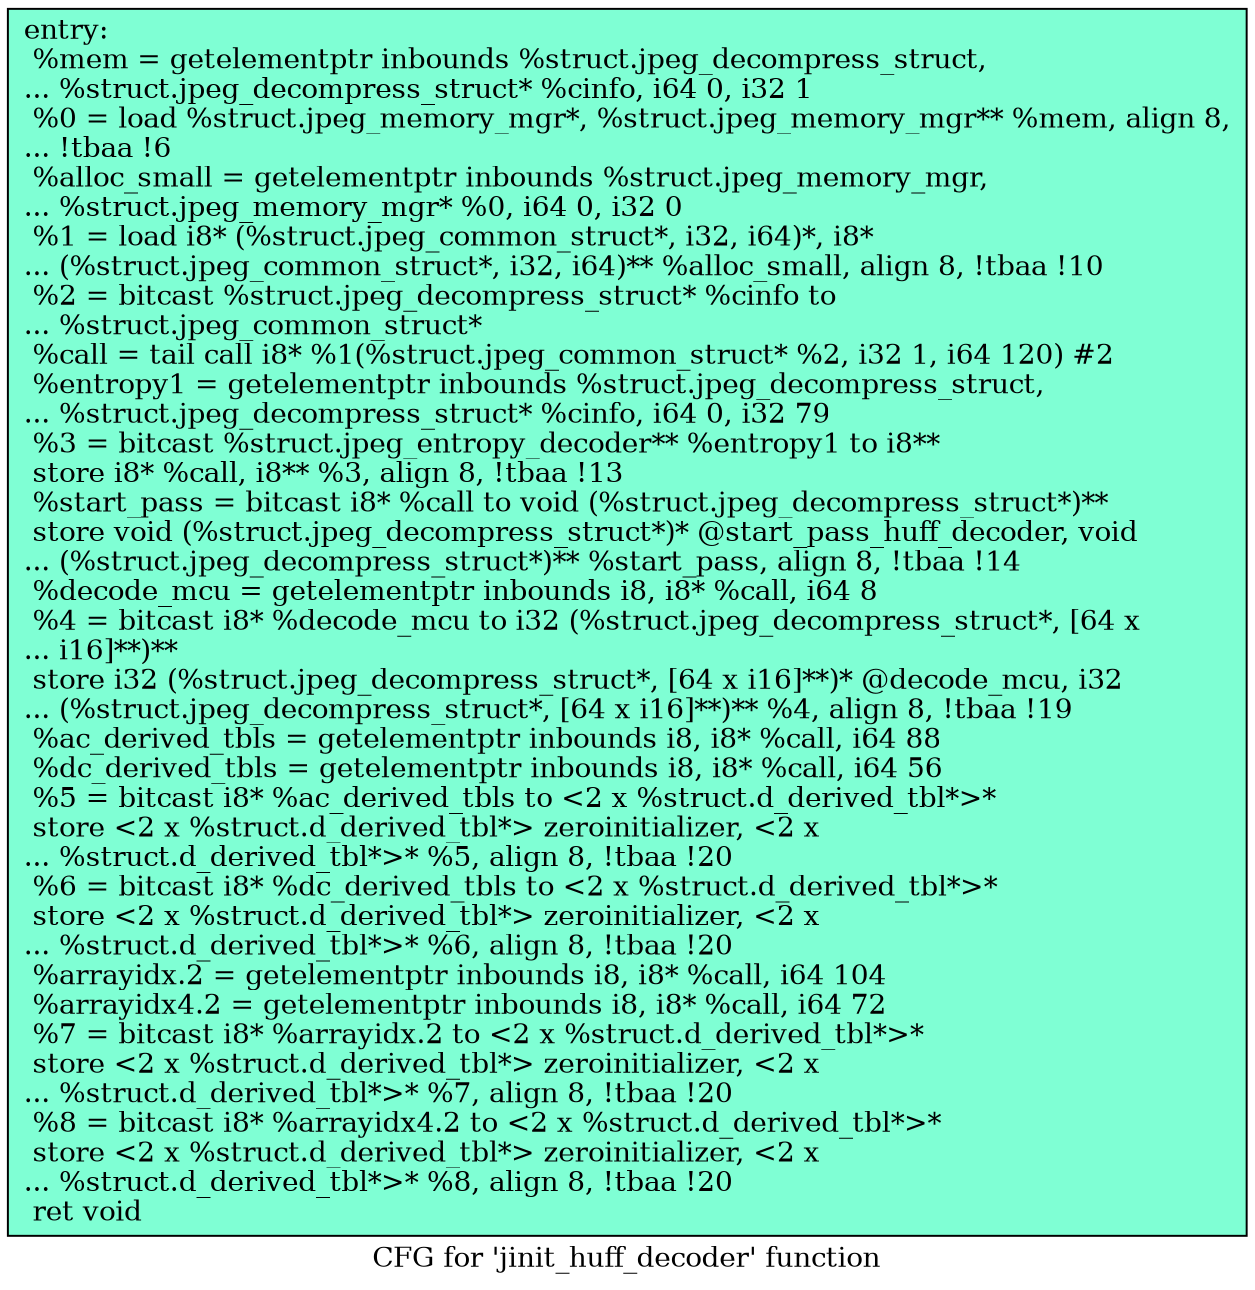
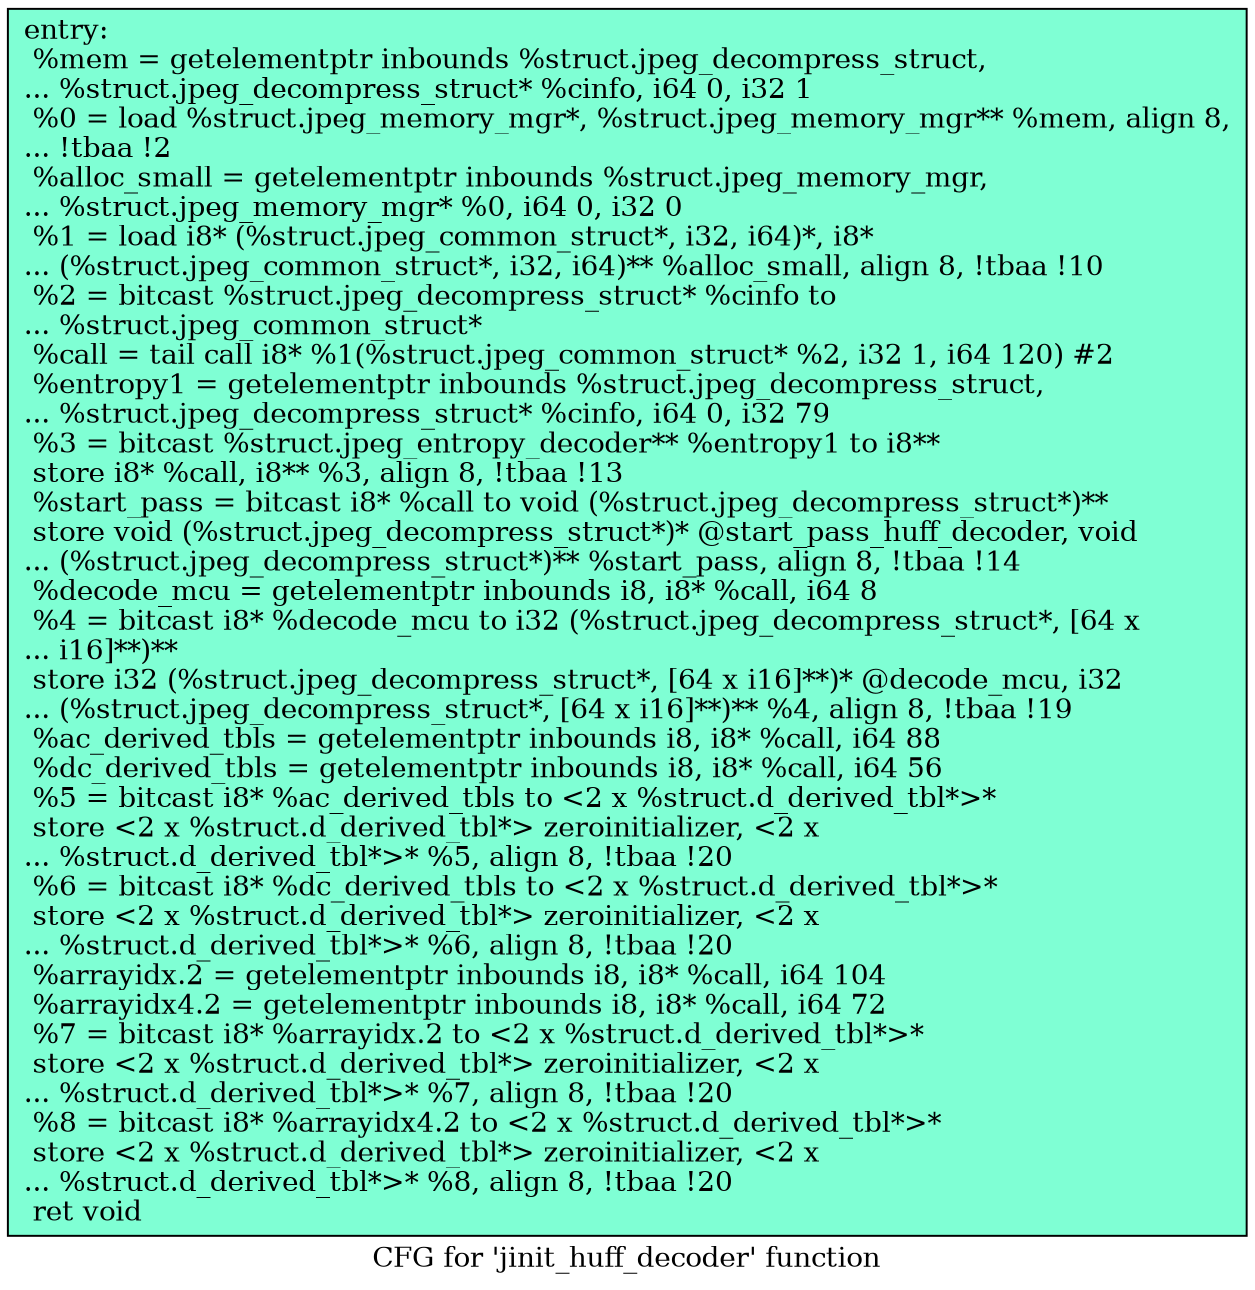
node "entry:": text "... !tbaa !6" -> "... !tbaa !2"
